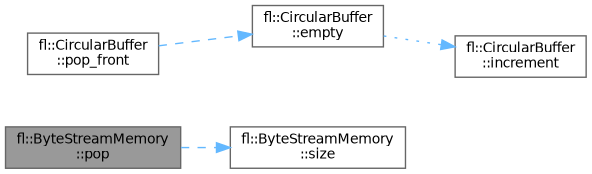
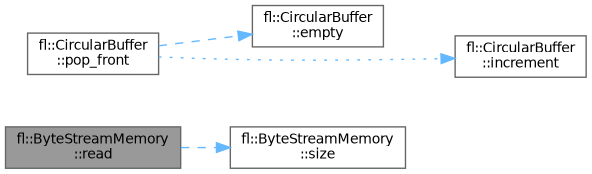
edge "fl::CircularBuffer ::empty" -> "fl::CircularBuffer ::increment": now "fl::CircularBuffer ::pop_front" -> "fl::CircularBuffer ::increment"
node "fl::ByteStreamMemory ::pop": label "fl::ByteStreamMemory ::pop" -> "fl::ByteStreamMemory ::read"
